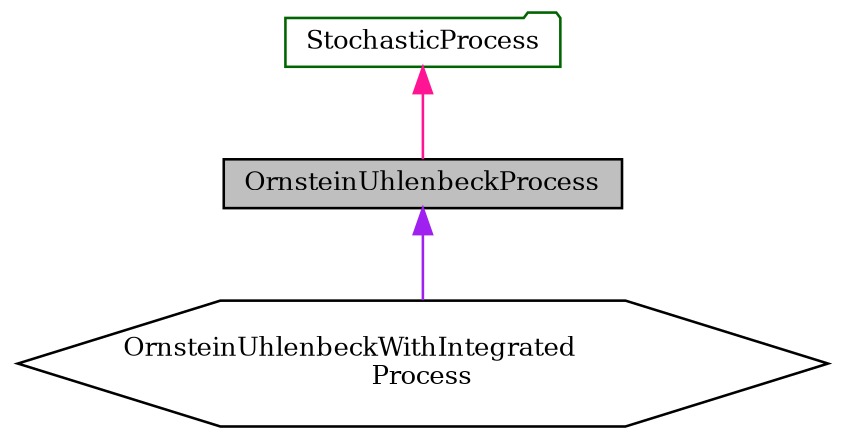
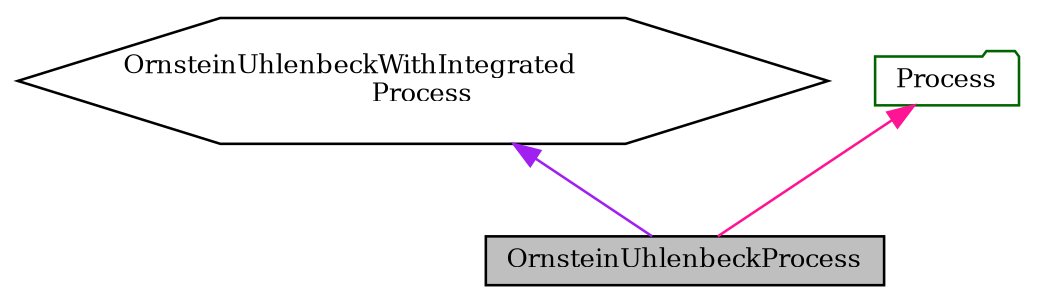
node "StochasticProcess": label "StochasticProcess" -> "Process"
edge "OrnsteinUhlenbeckWithIntegrated Process" -> "OrnsteinUhlenbeckProcess": reversed
